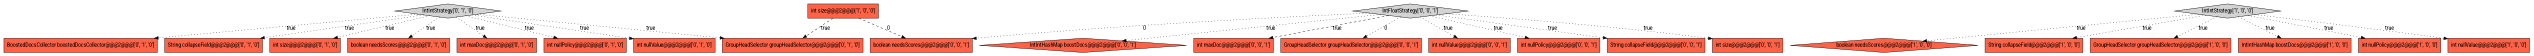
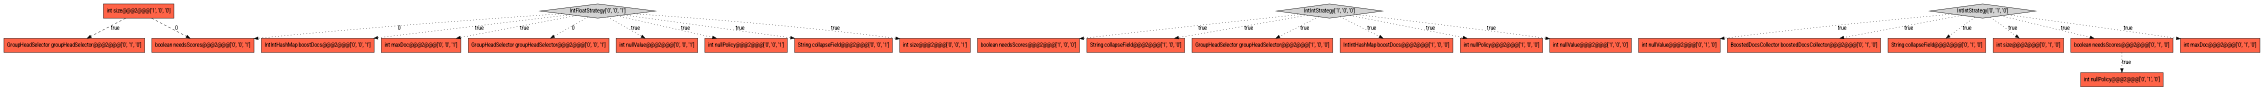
edge "IntIntStrategy['0', '1', '0']" -> "GroupHeadSelector groupHeadSelector@@@2@@@['0', '1', '0']": removed, label "true"
edge "IntIntStrategy['0', '1', '0']" -> "int nullPolicy@@@2@@@['0', '1', '0']": now "boolean needsScores@@@2@@@['0', '1', '0']" -> "int nullPolicy@@@2@@@['0', '1', '0']"
edge "IntFloatStrategy['0', '0', '1']" -> "int maxDoc@@@2@@@['0', '0', '1']": style dashed -> dotted
node "IntIntHashMap boostDocs@@@2@@@['0', '0', '1']": shape diamond -> box
node "boolean needsScores@@@2@@@['1', '0', '0']": shape diamond -> box
